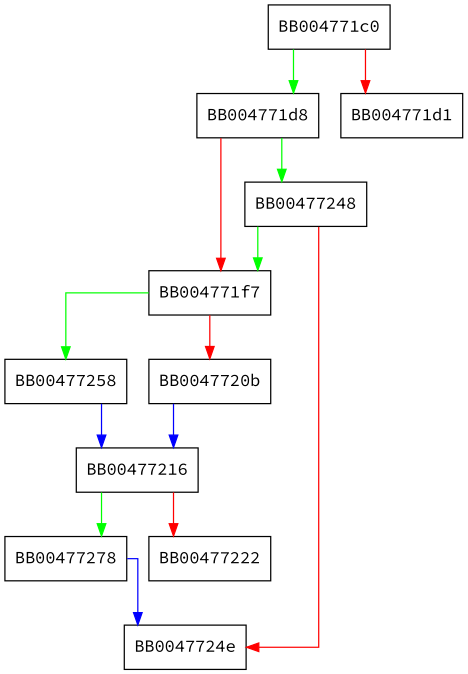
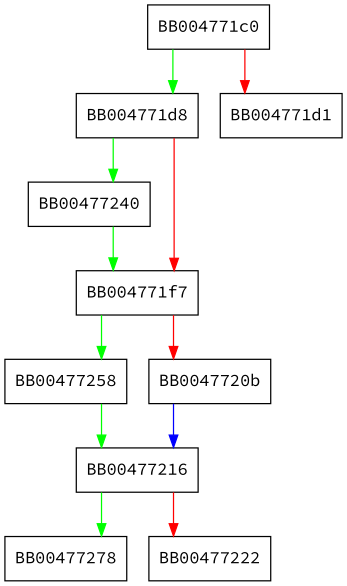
node "BB00477248": label "BB00477248" -> "BB00477240"
edge "BB00477258" -> "BB00477216": color blue -> green
node "BB0047724e": removed
